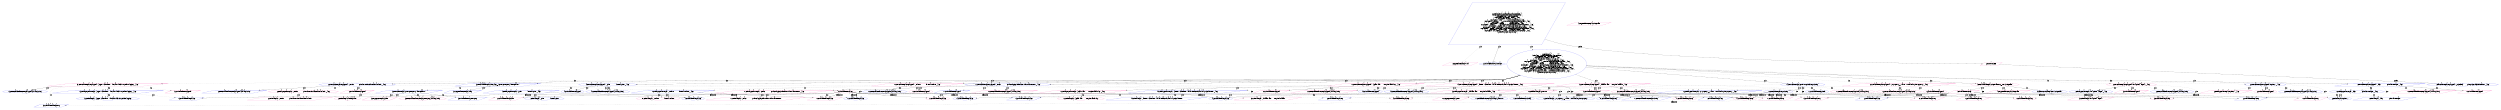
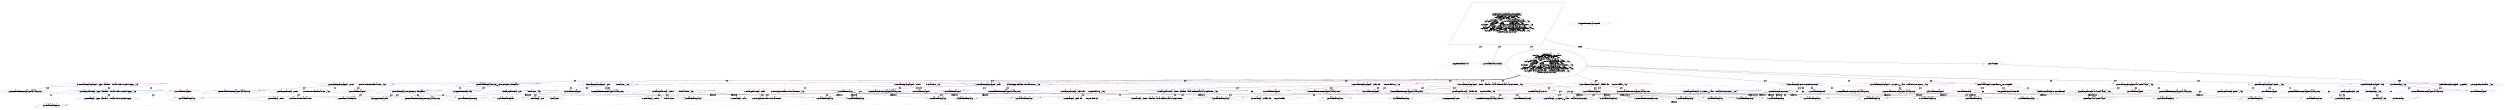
node "4:CtConstructorCallImpl@new StringBuffer()": label "4:CtConstructorCallImpl@new StringBuffer()" -> "4:CtConstructorCallImpl@new CtInvocationImpl()"
